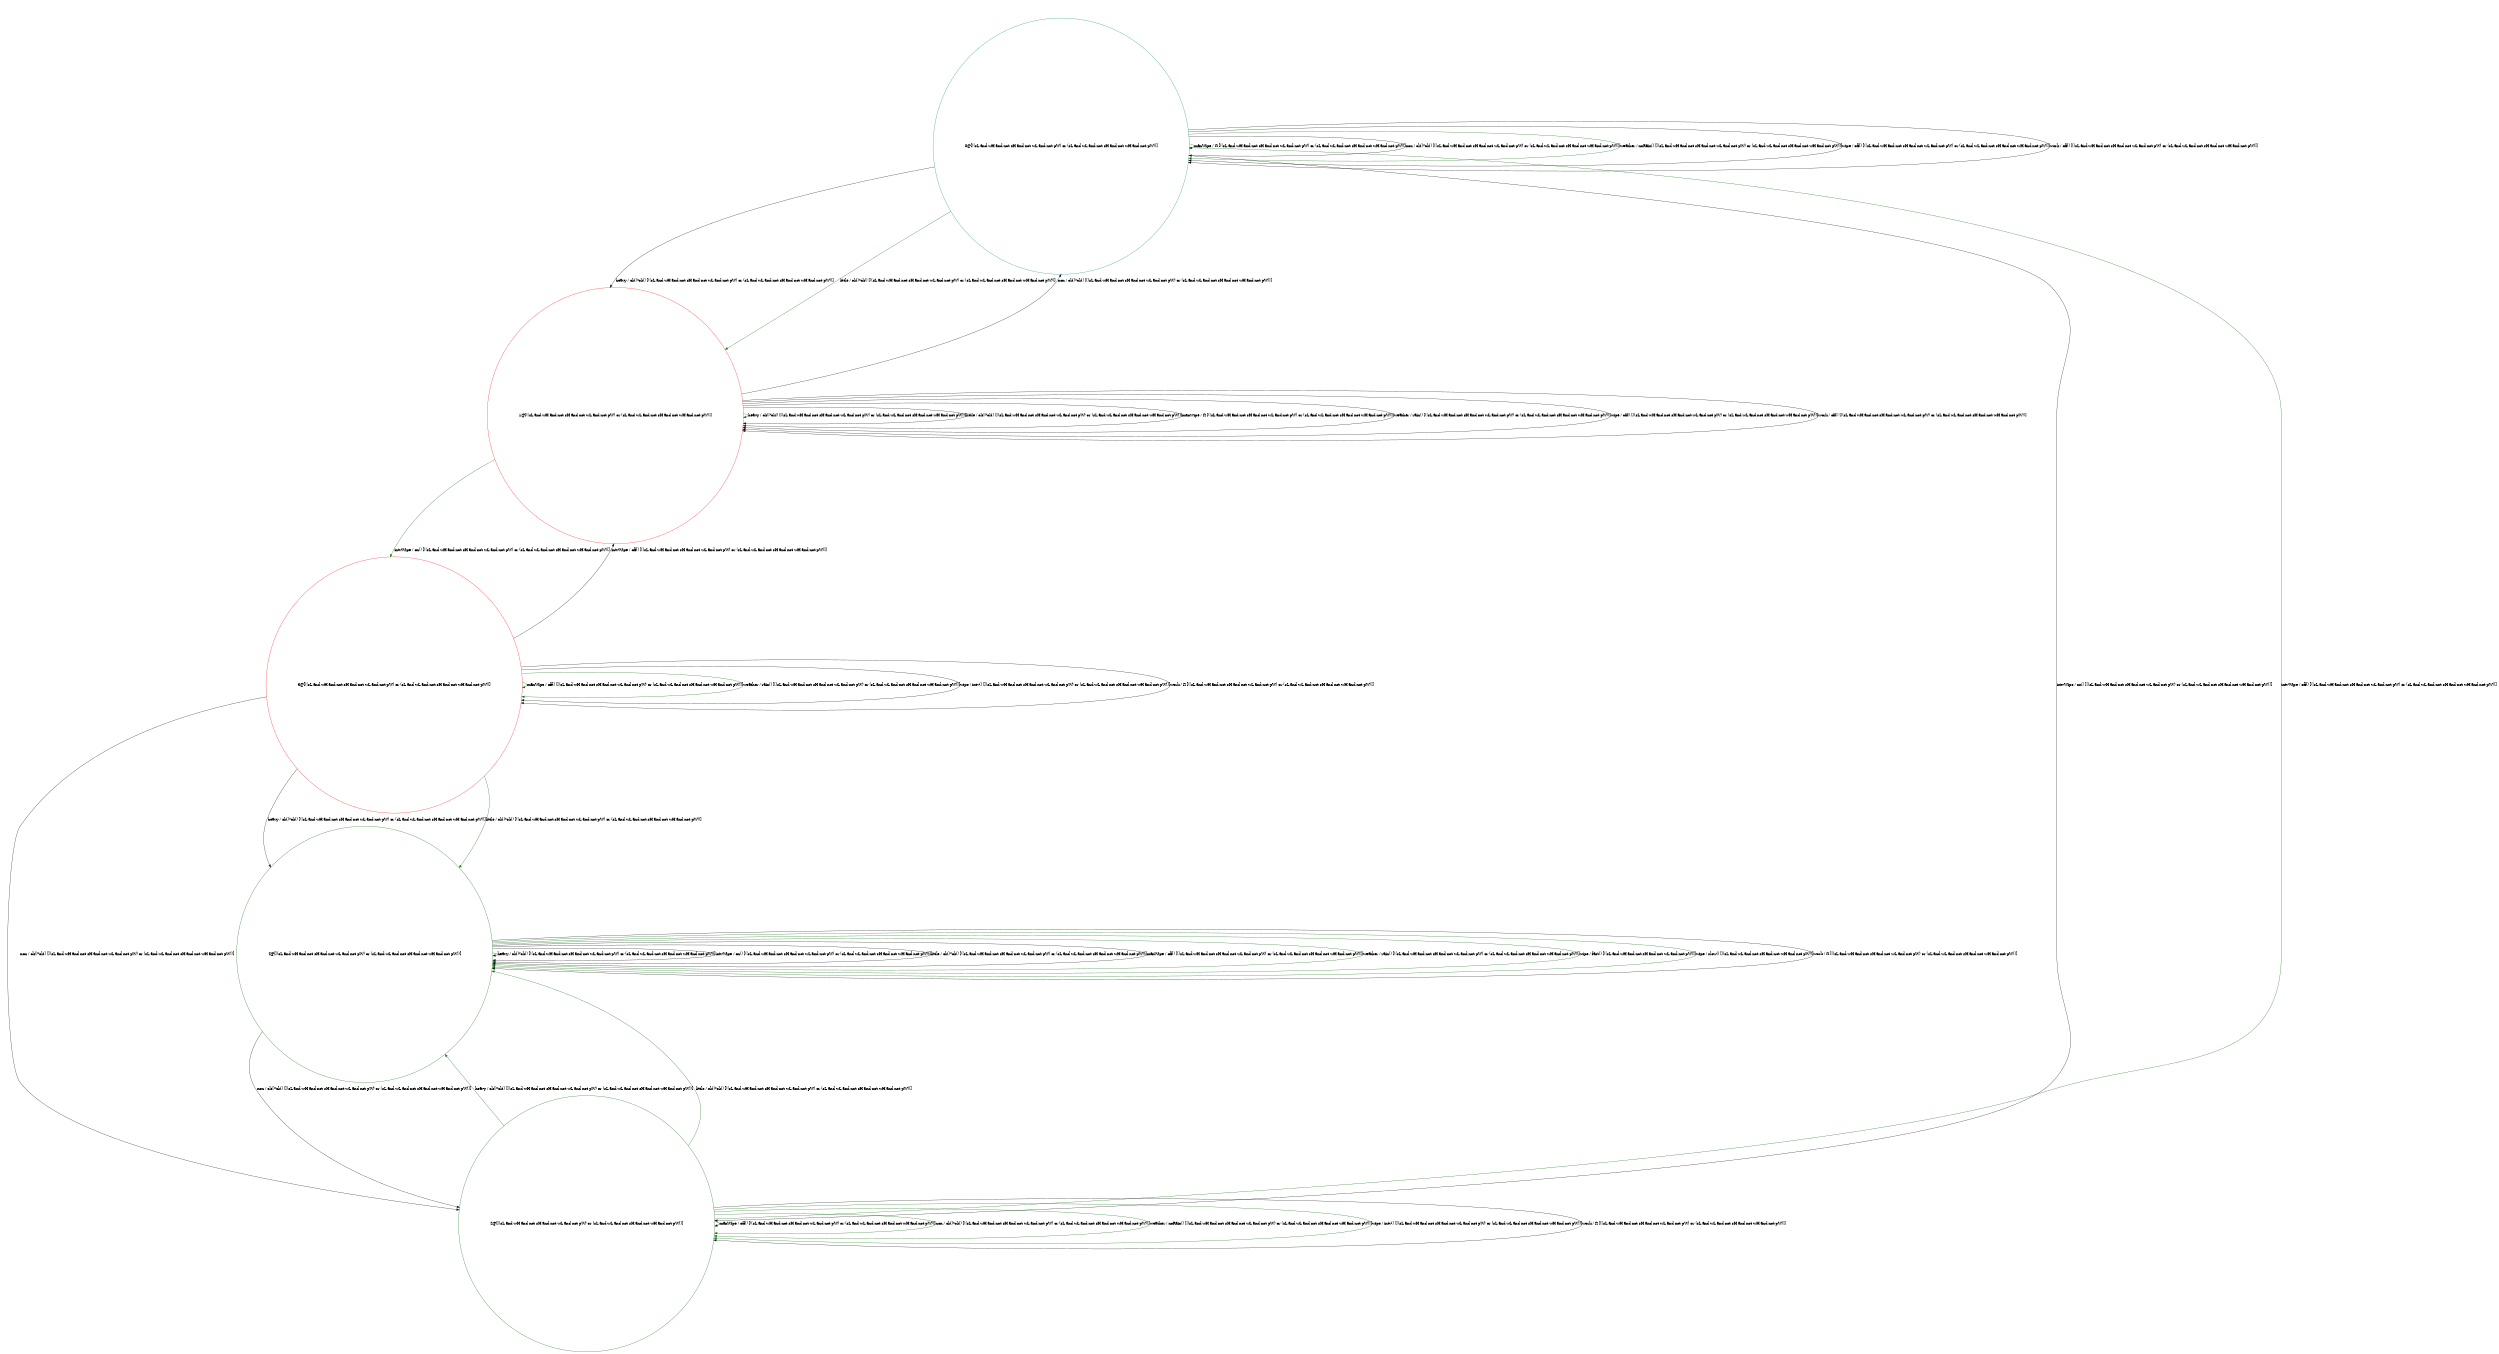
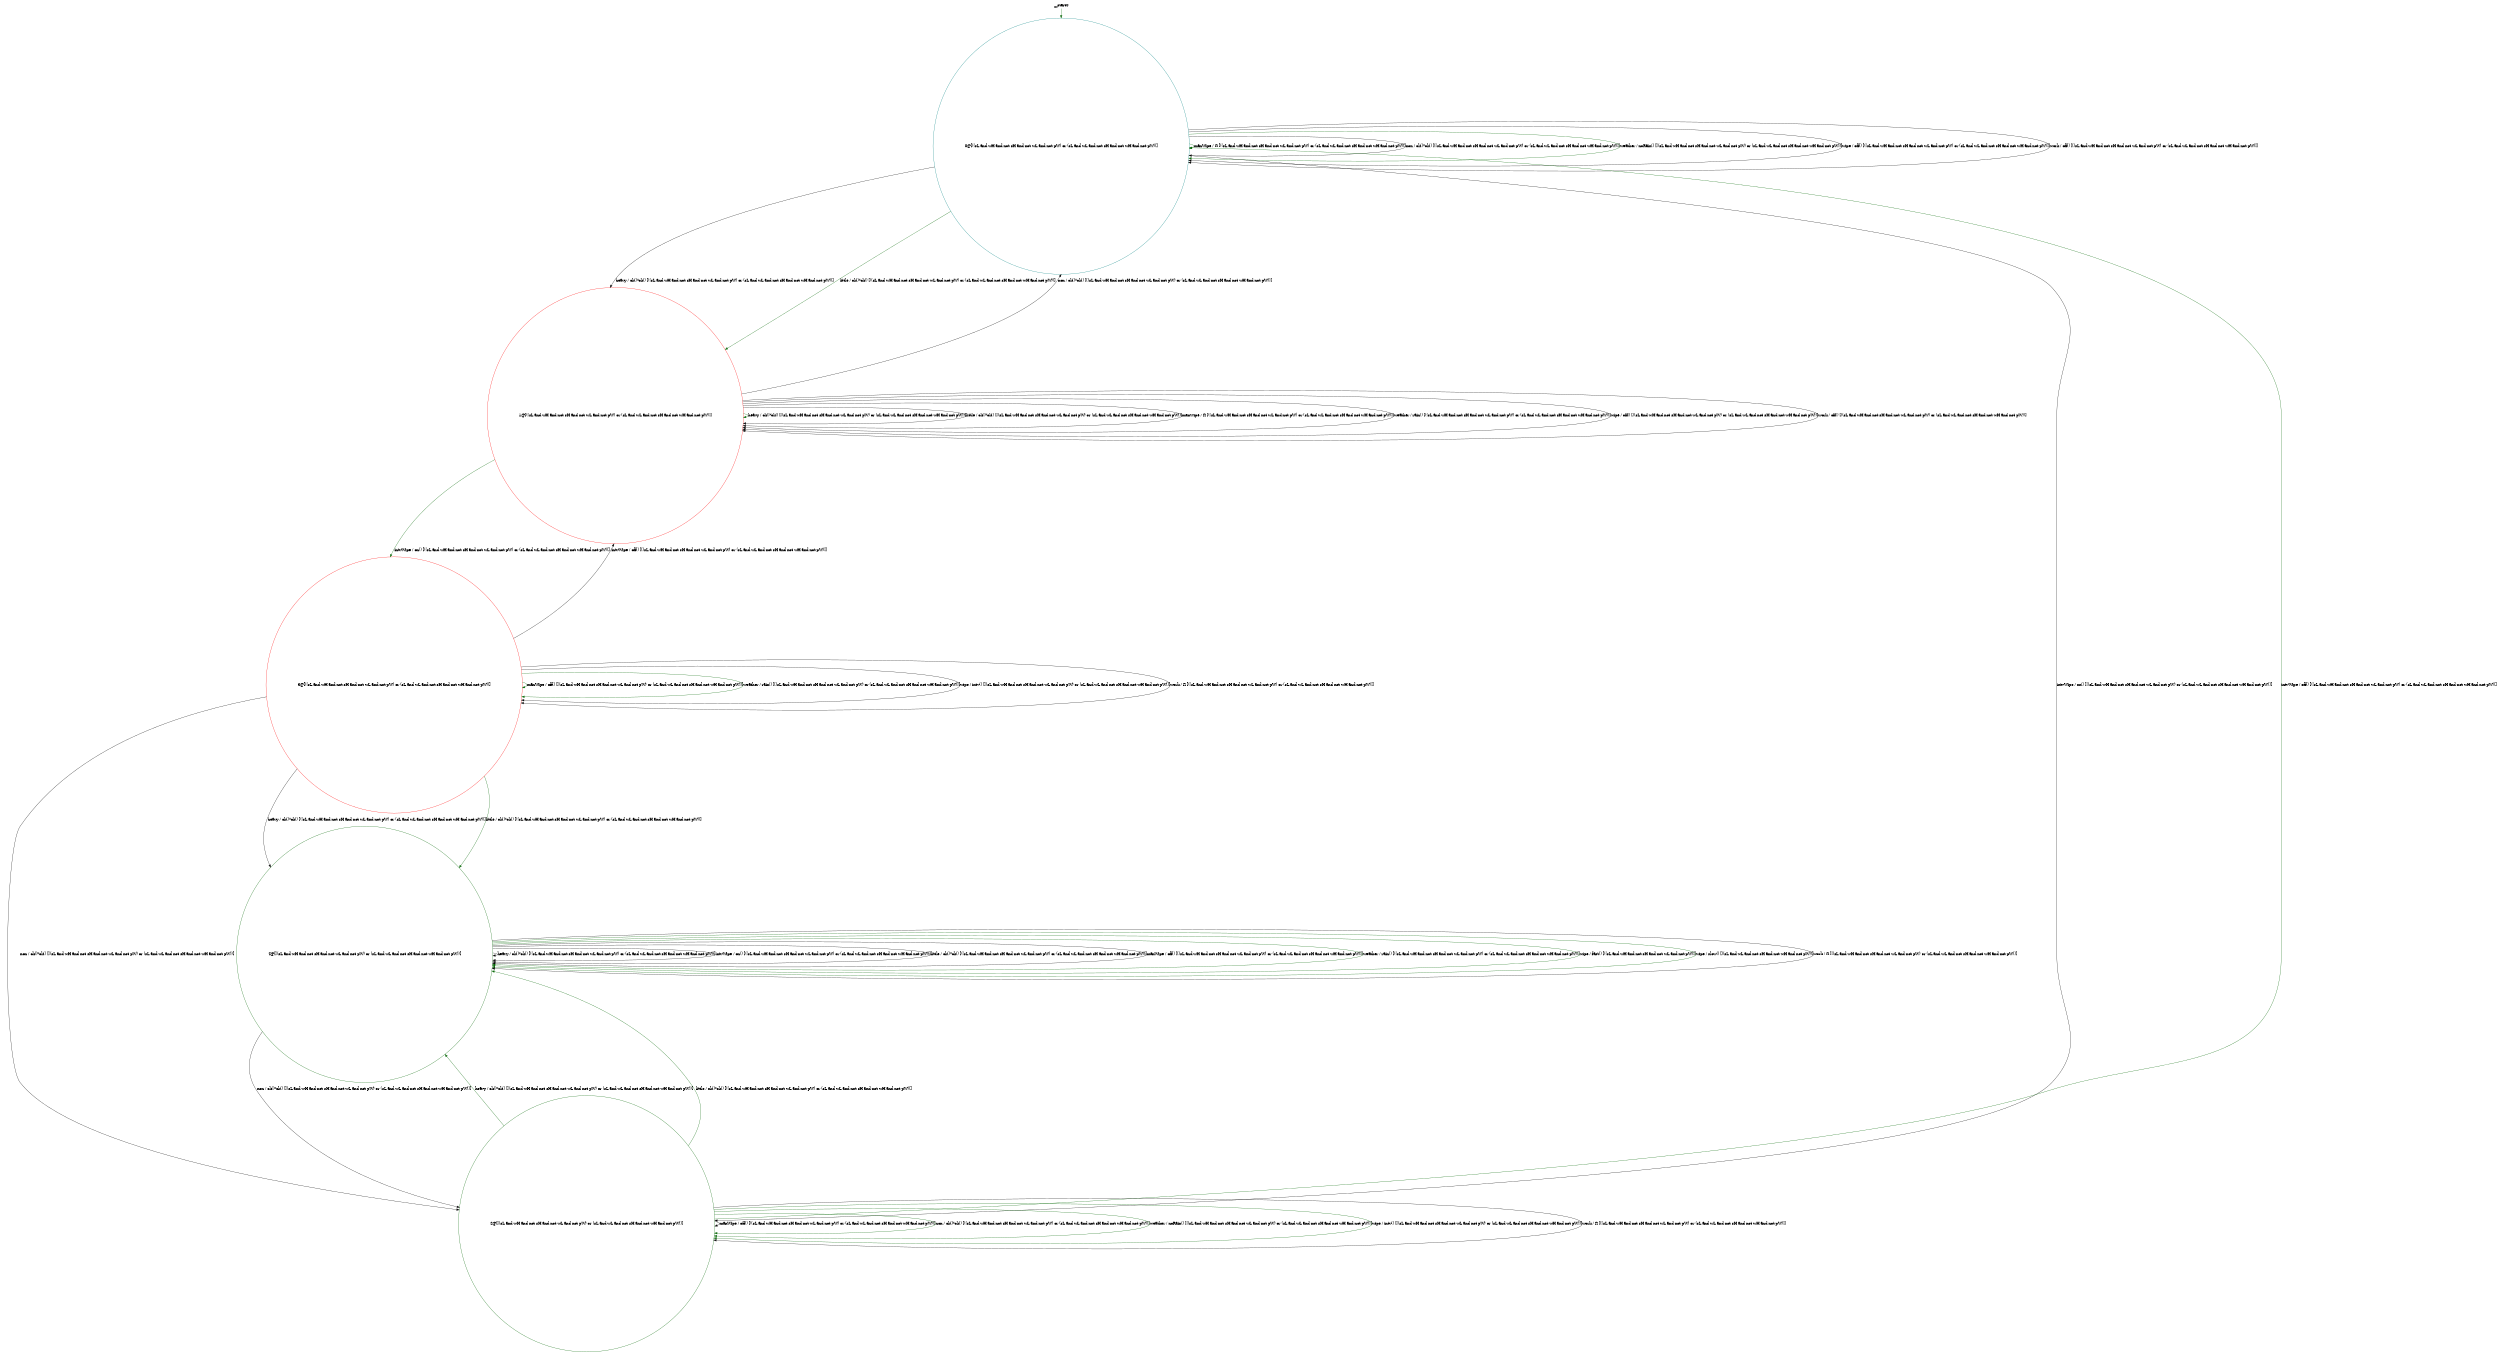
node "__start0": added
